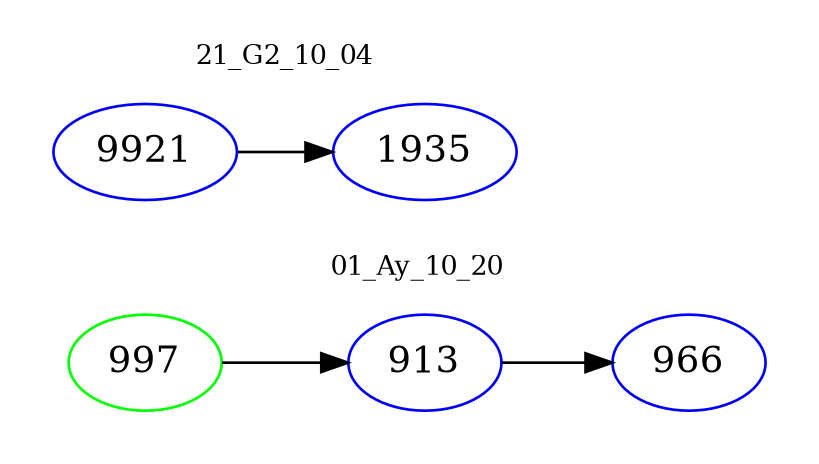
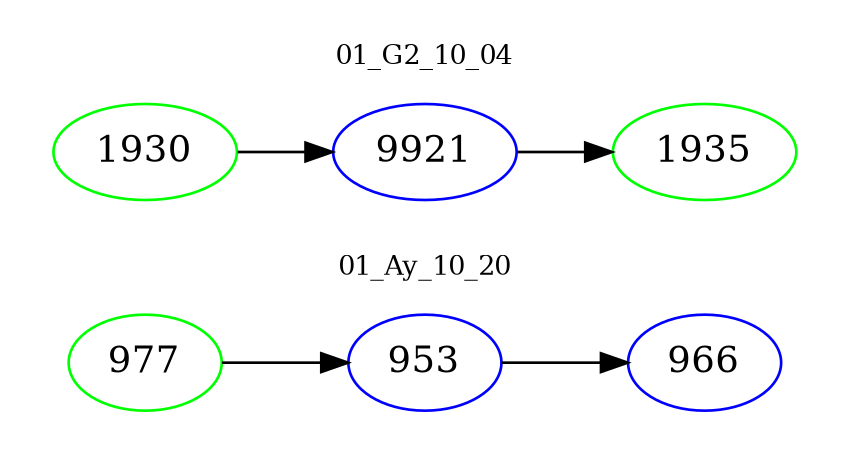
cluster "21_G2_10_04": label "21_G2_10_04" -> "01_G2_10_04"
node "1930": added
node "1935": color blue -> green
node "997": label "997" -> "977"
node "913": label "913" -> "953"
